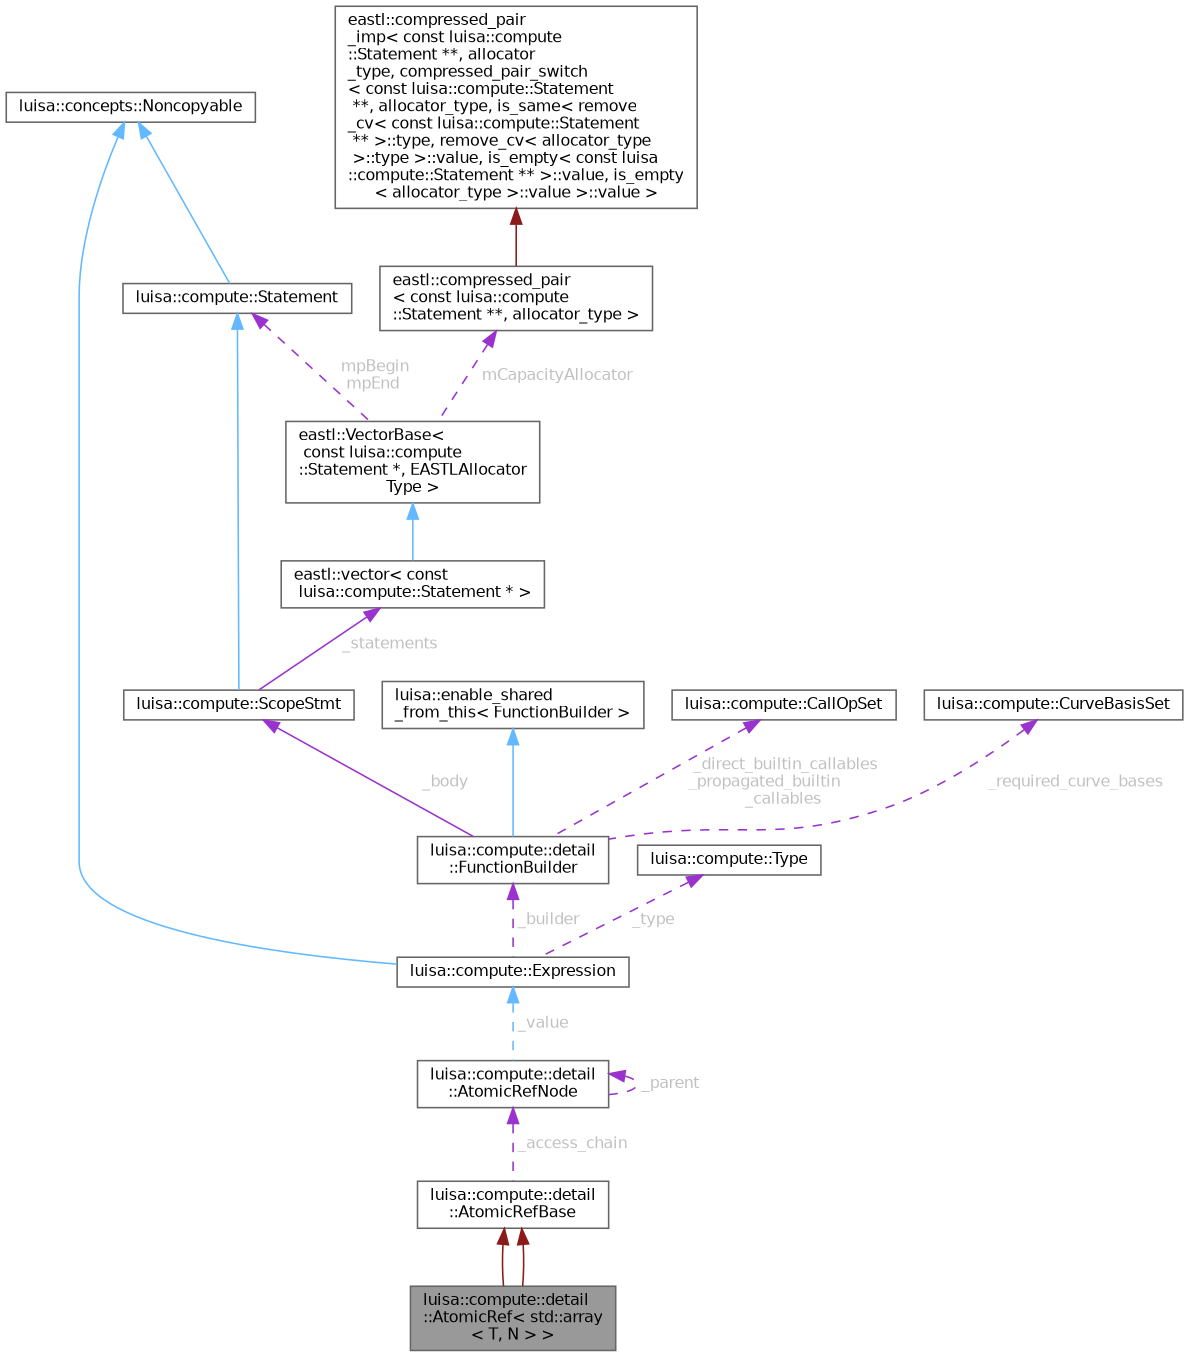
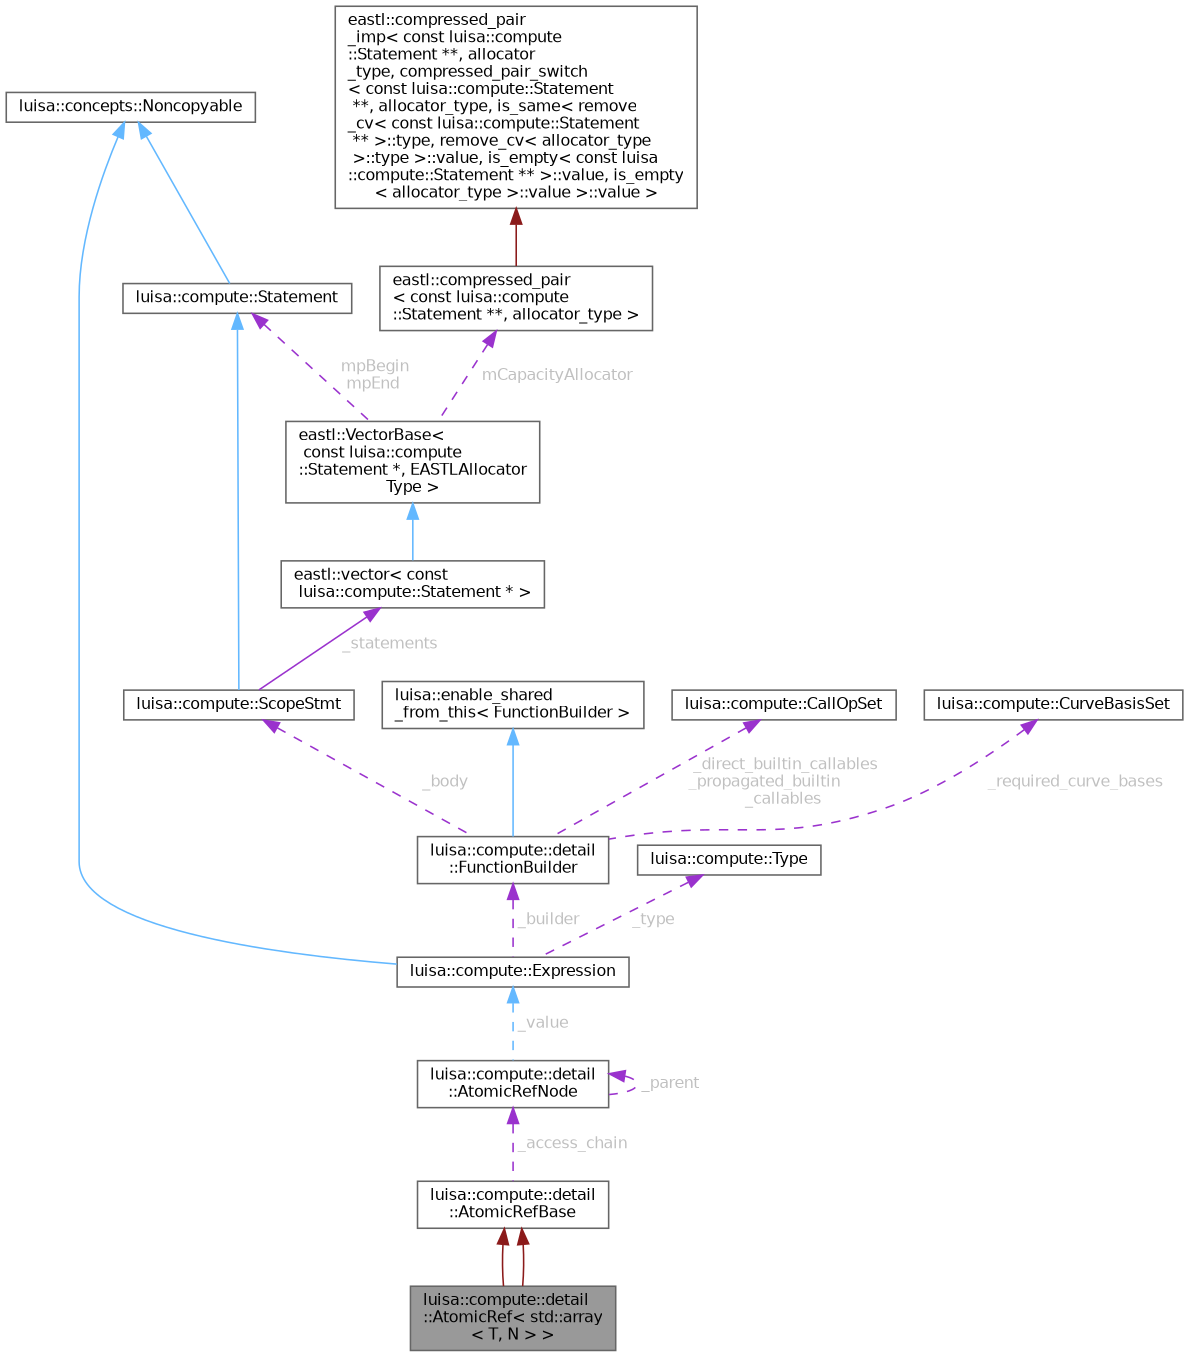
edge "luisa::compute::detail ::FunctionBuilder" -> "luisa::compute::ScopeStmt": style solid -> dashed
